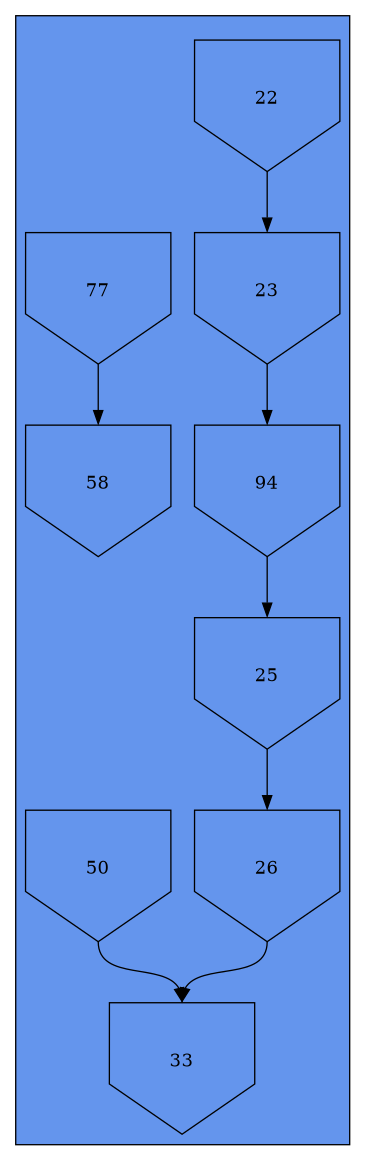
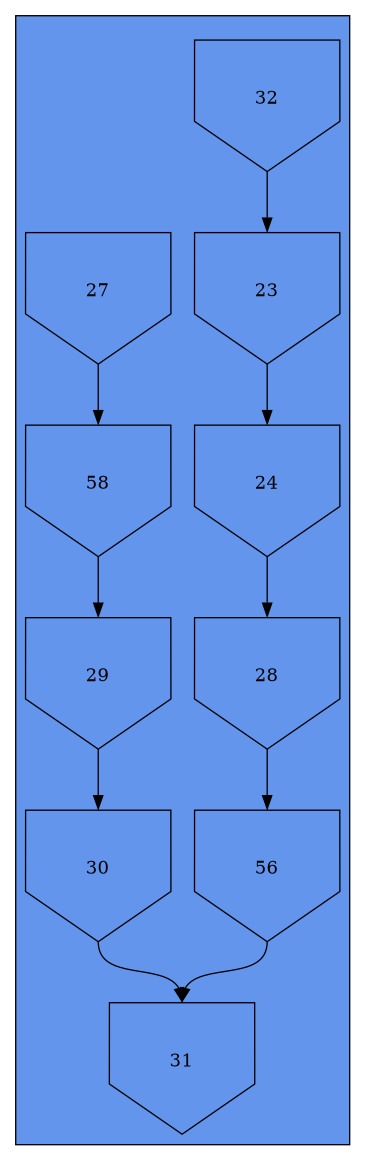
node "22": label "22" -> "32"
node "77": label "77" -> "27"
node "94": label "94" -> "24"
node "29": added
node "25": label "25" -> "28"
node "50": label "50" -> "30"
node "26": label "26" -> "56"
node "33": label "33" -> "31"
